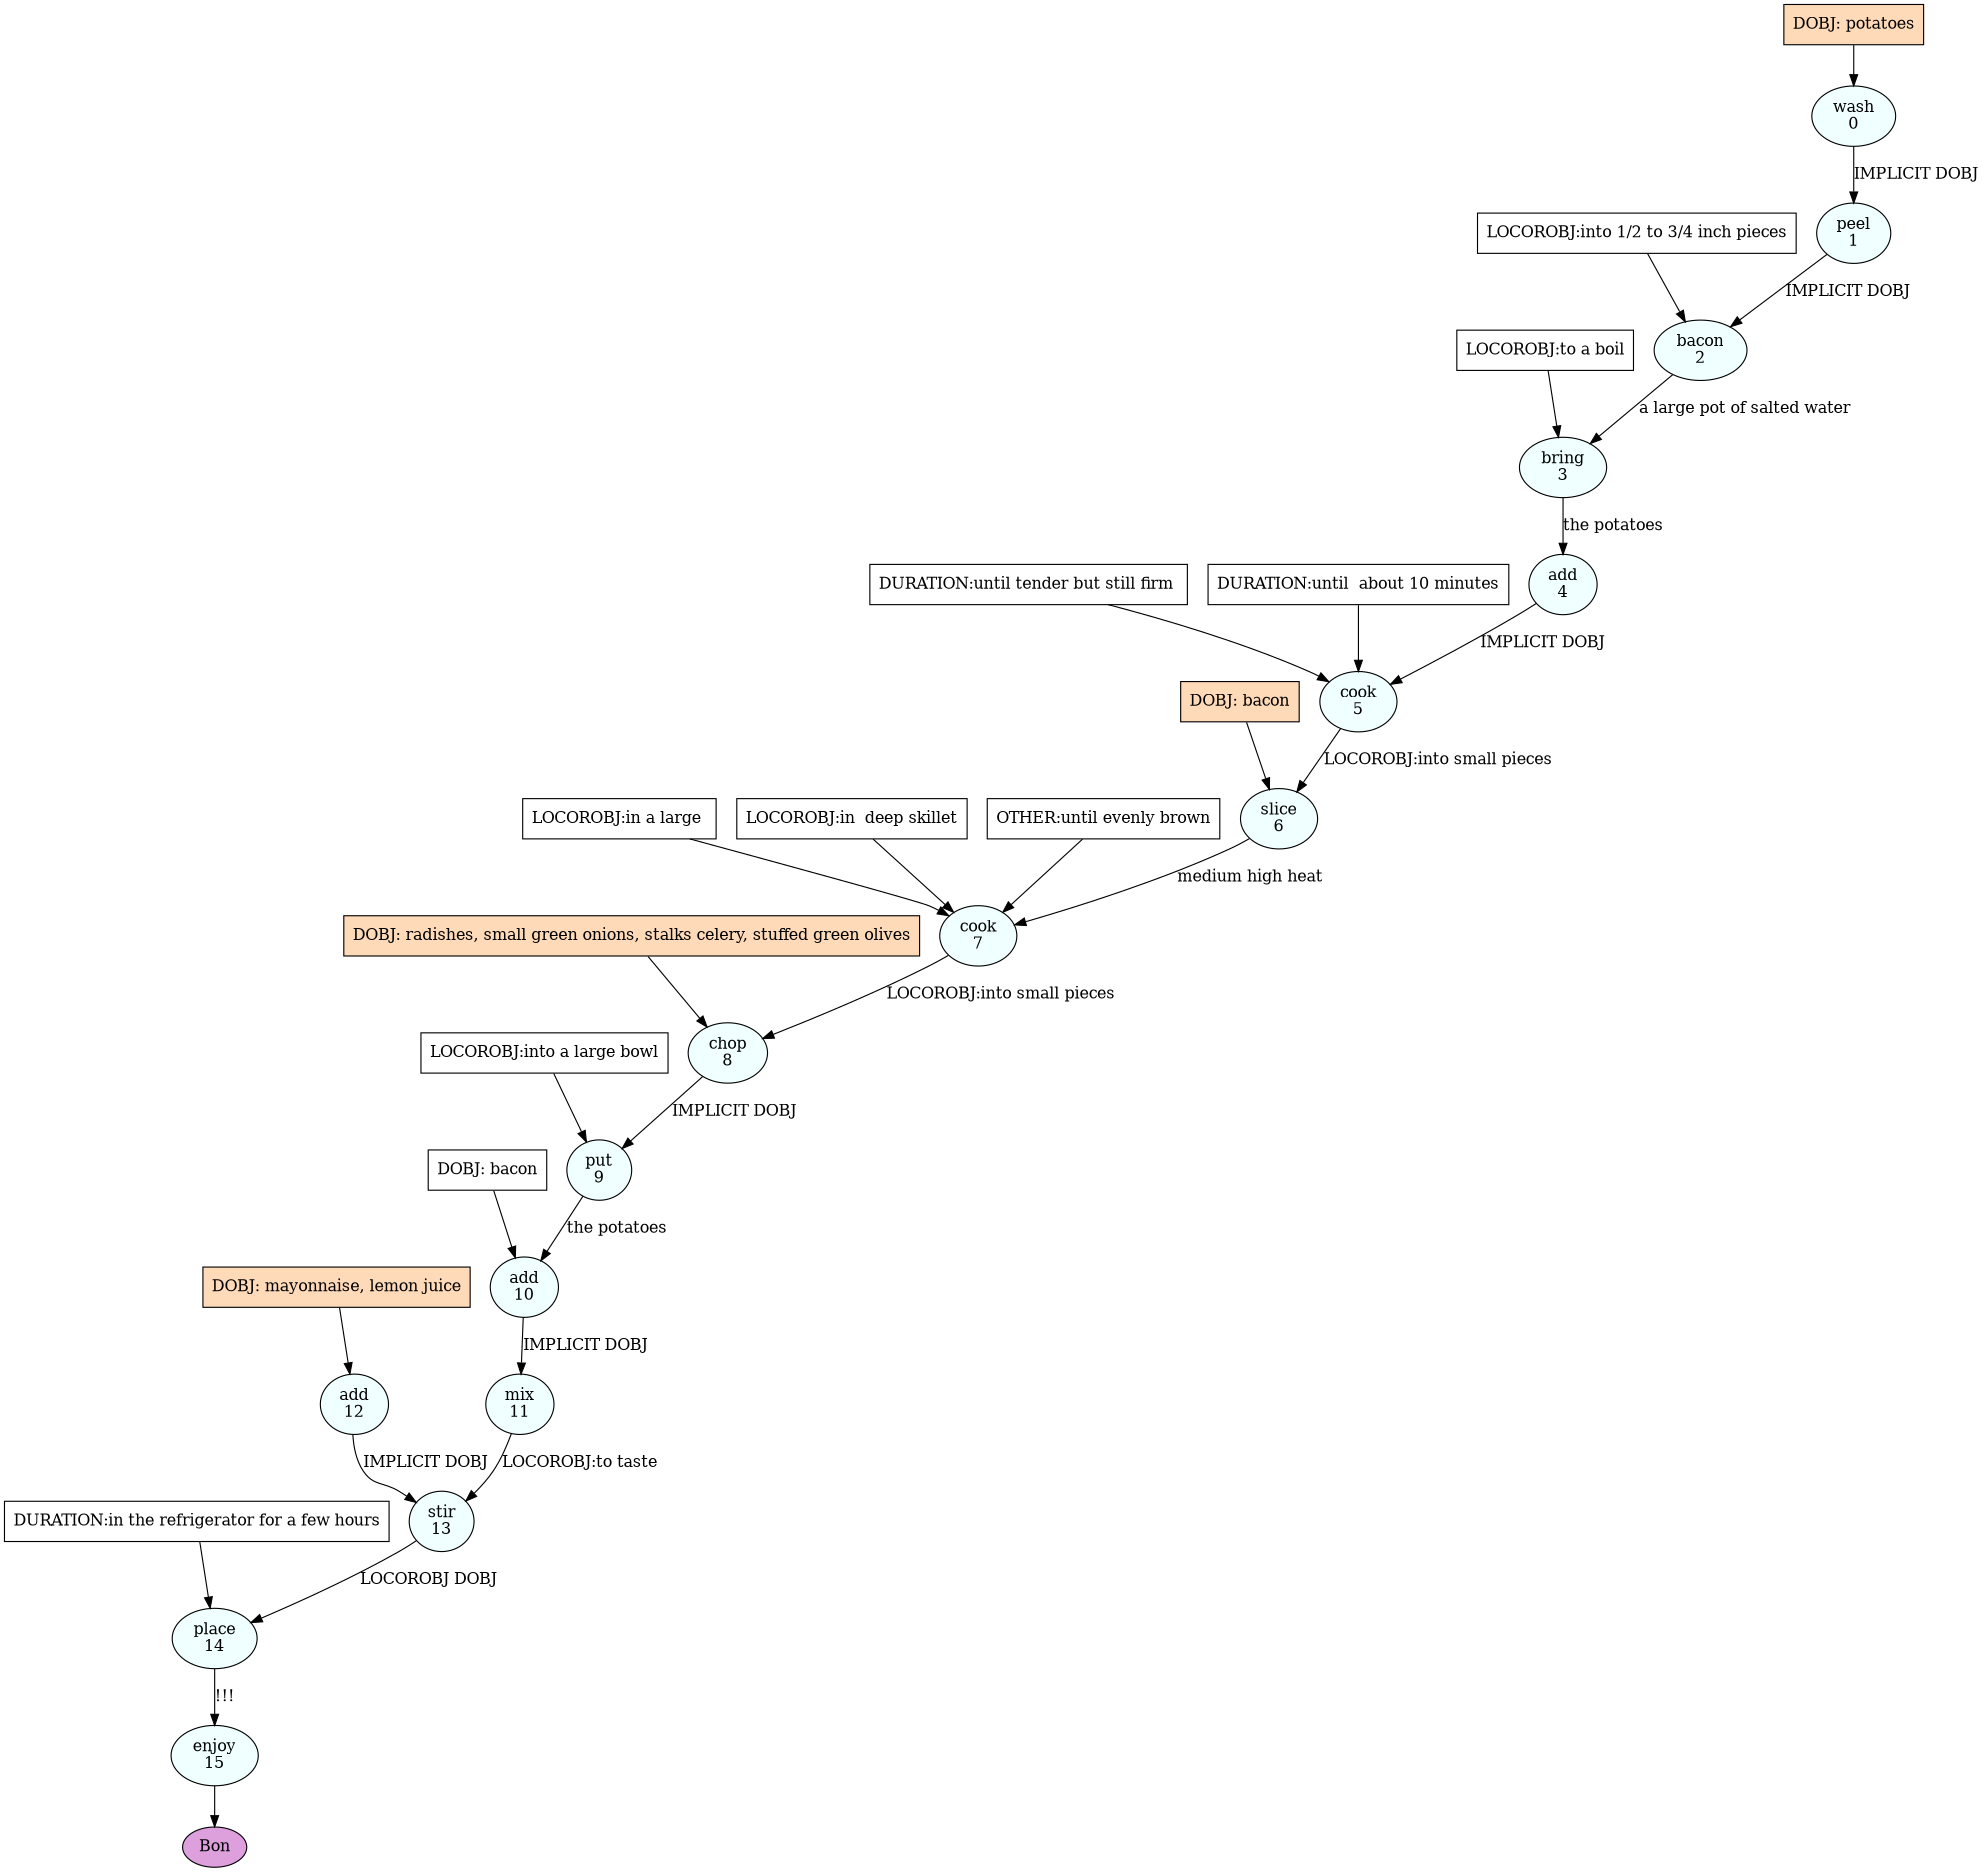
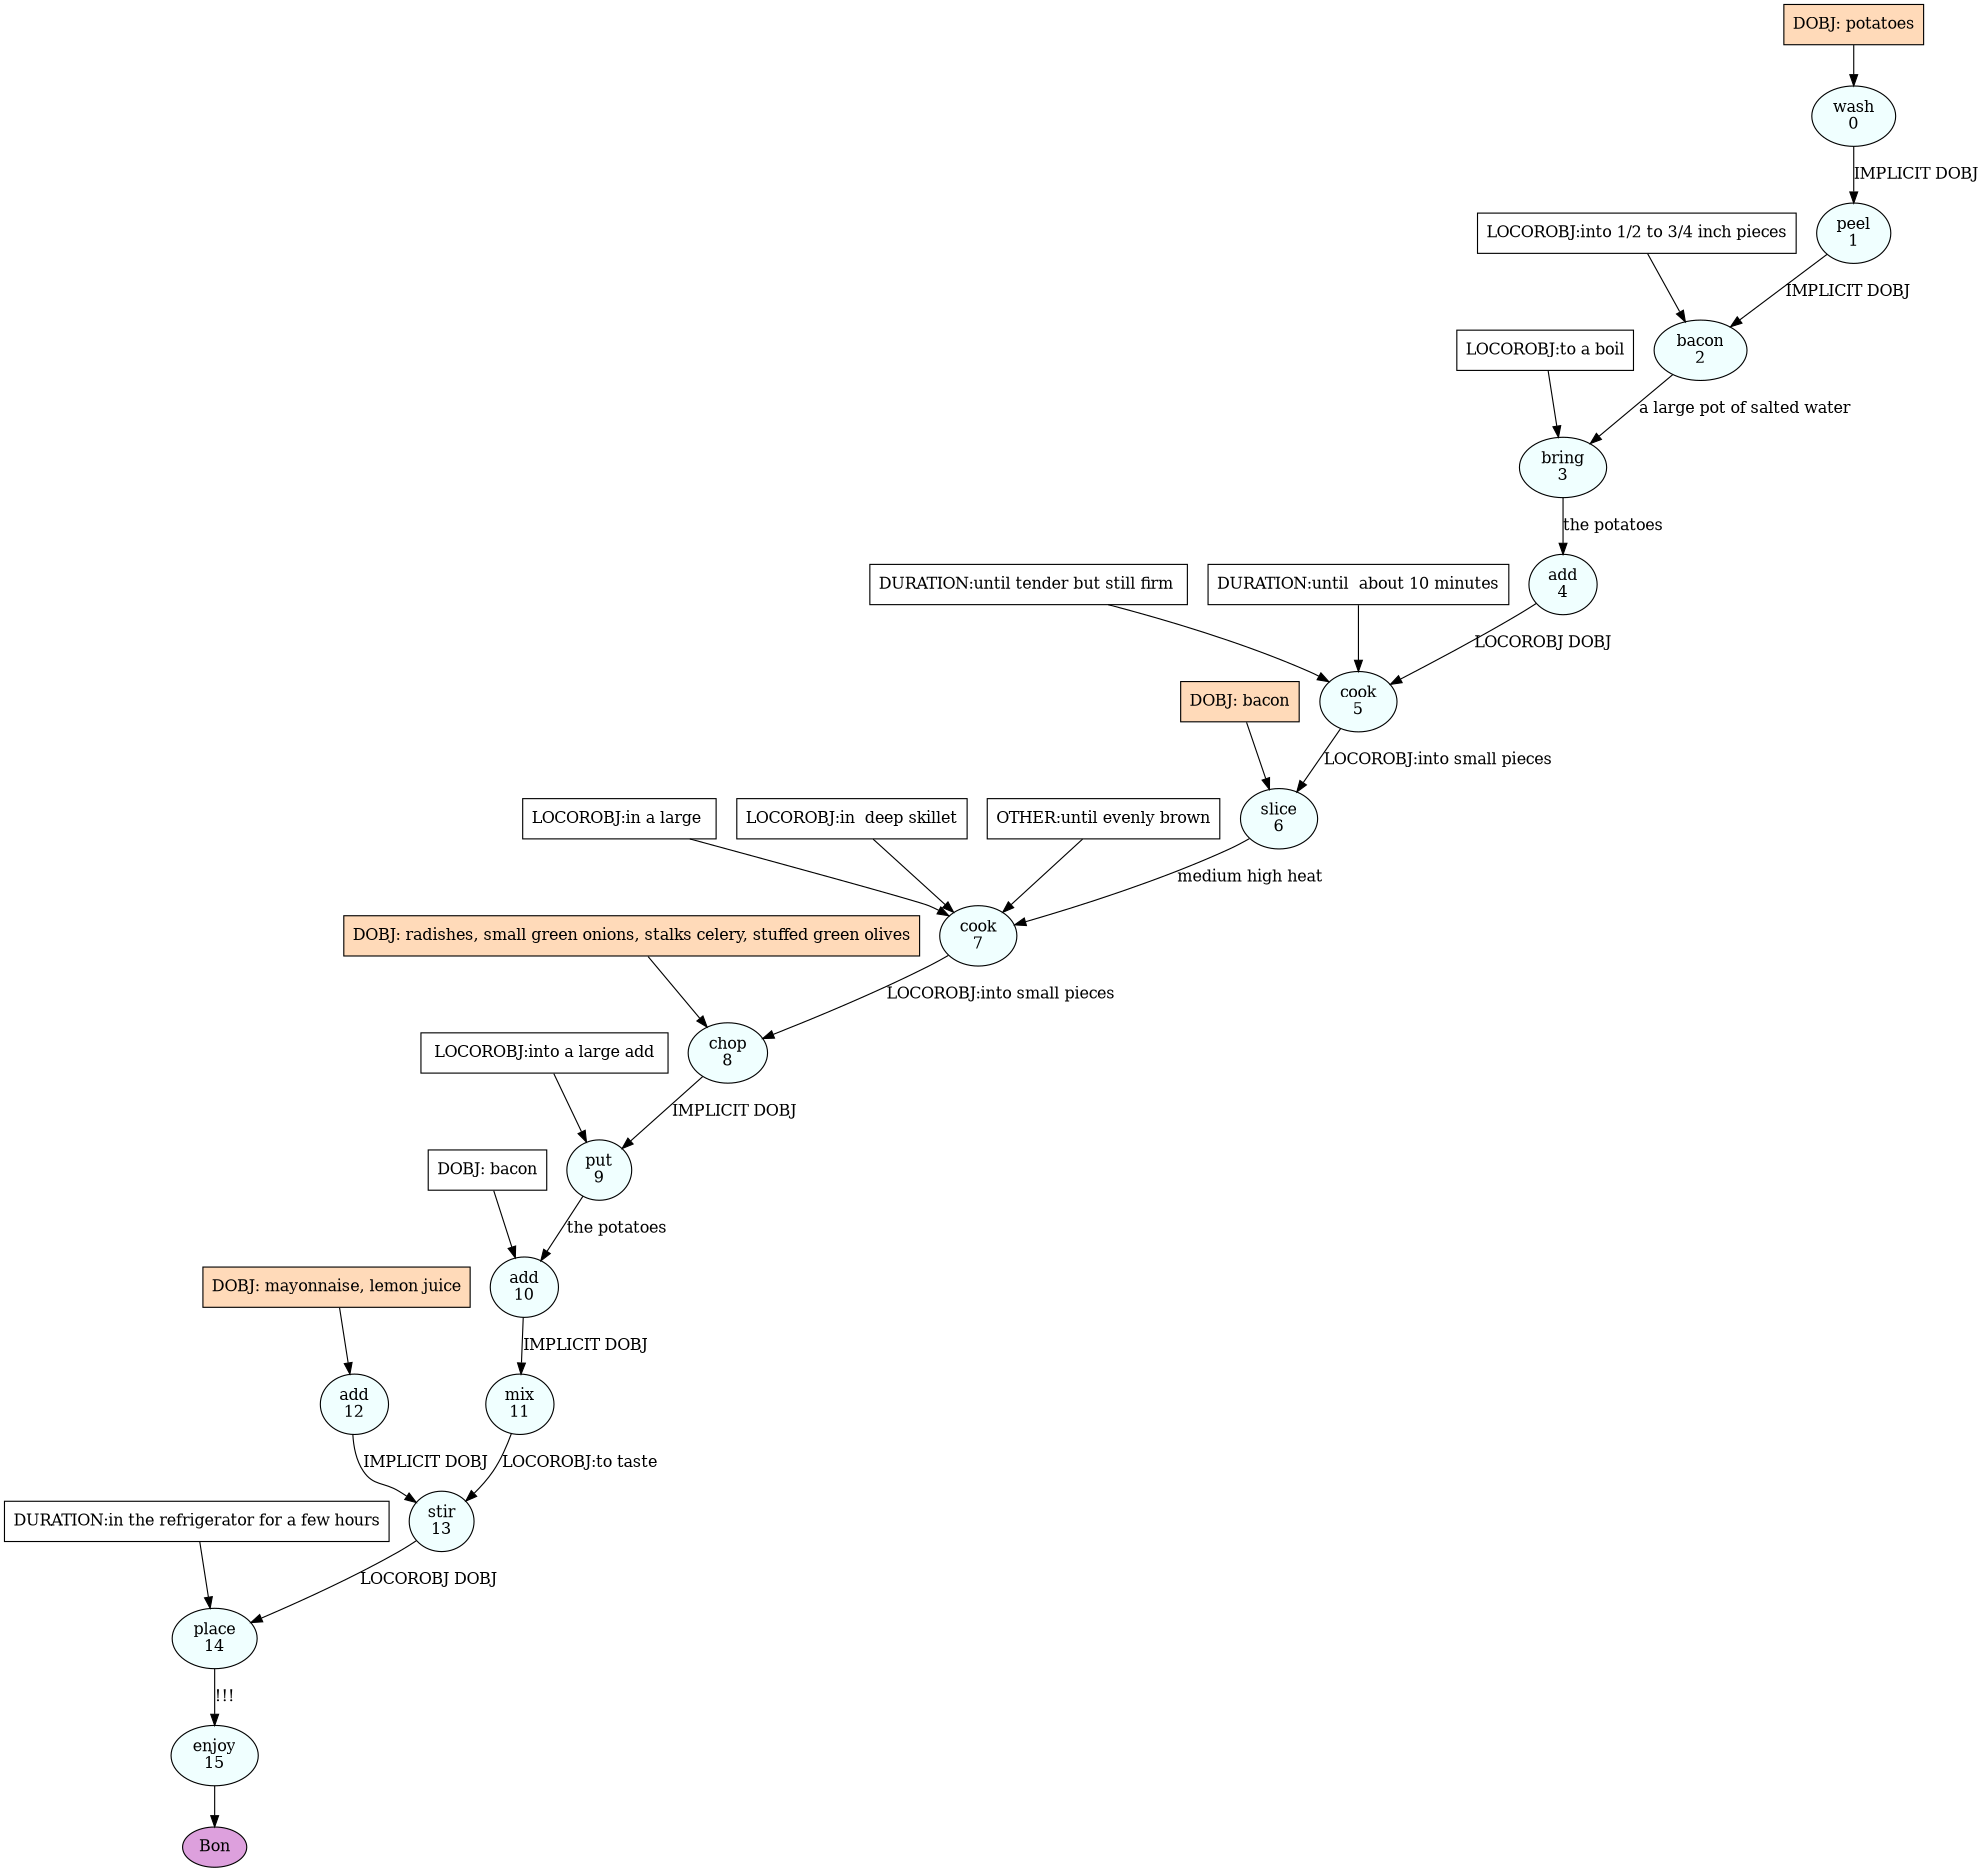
edge "add 4" -> "cook 5": label "IMPLICIT DOBJ" -> "LOCOROBJ DOBJ"
node "LOCOROBJ:into a large bowl": label "LOCOROBJ:into a large bowl" -> "LOCOROBJ:into a large add"
